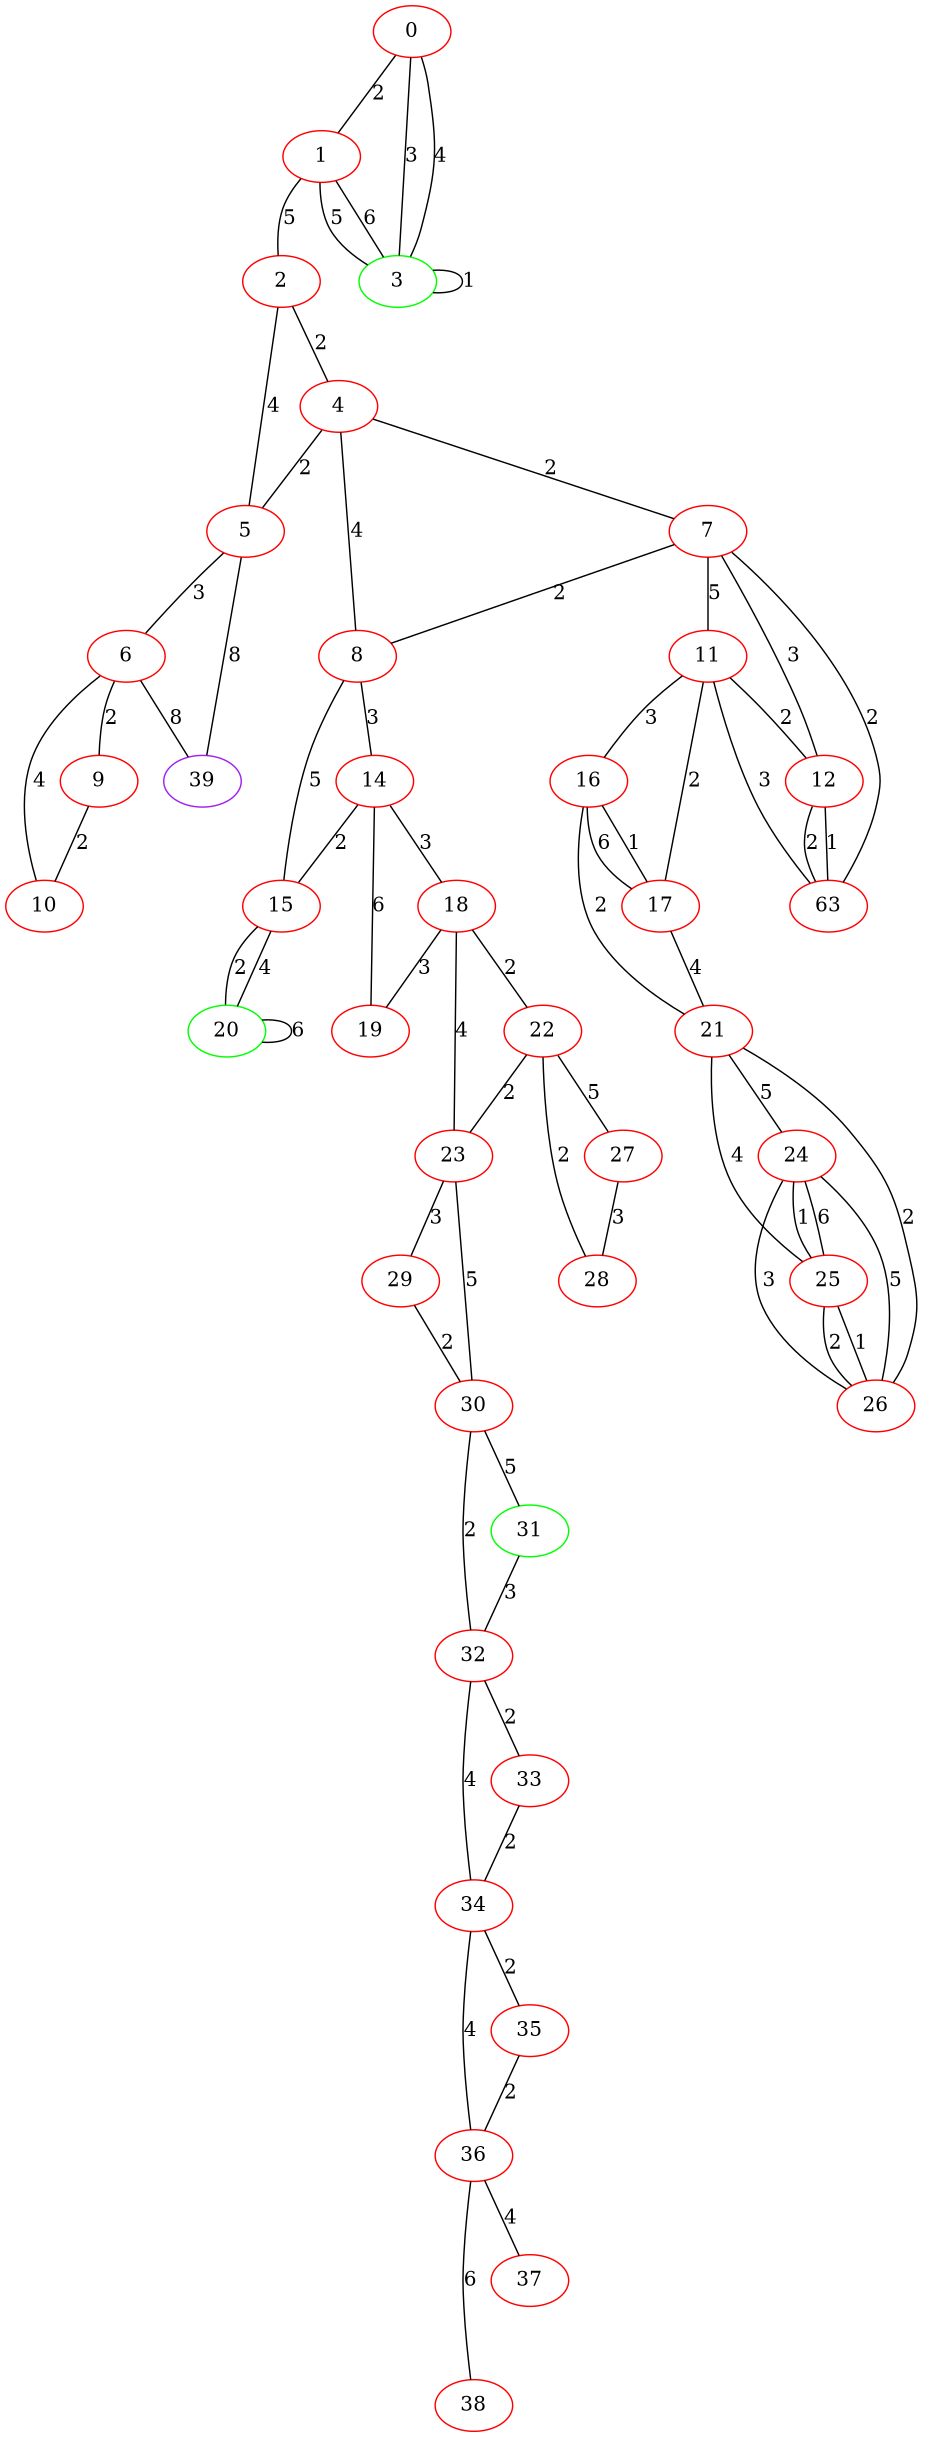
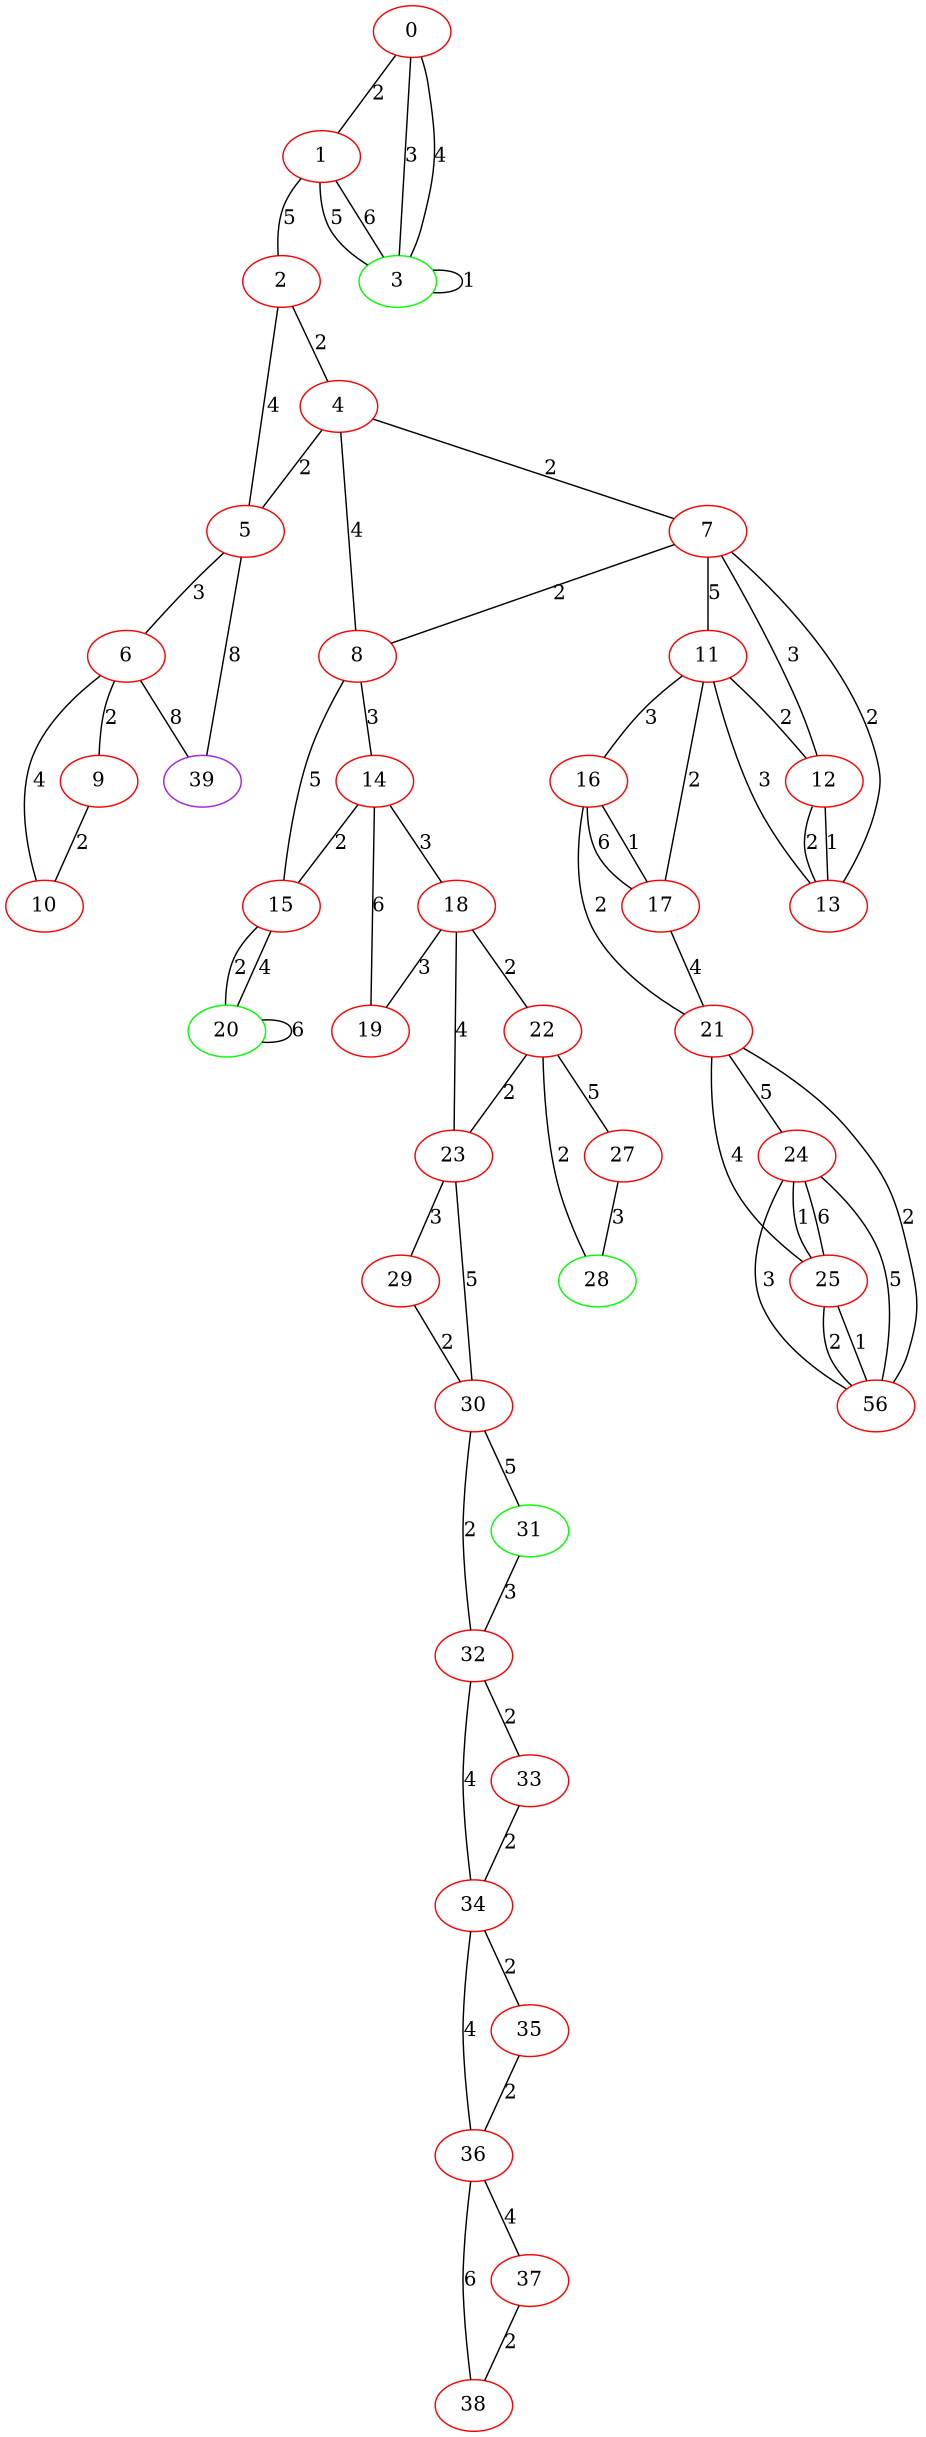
node "63": label "63" -> "13"
node "28": color red -> green
node "26": label "26" -> "56"
edge "37" -- "38": added, label "2"
